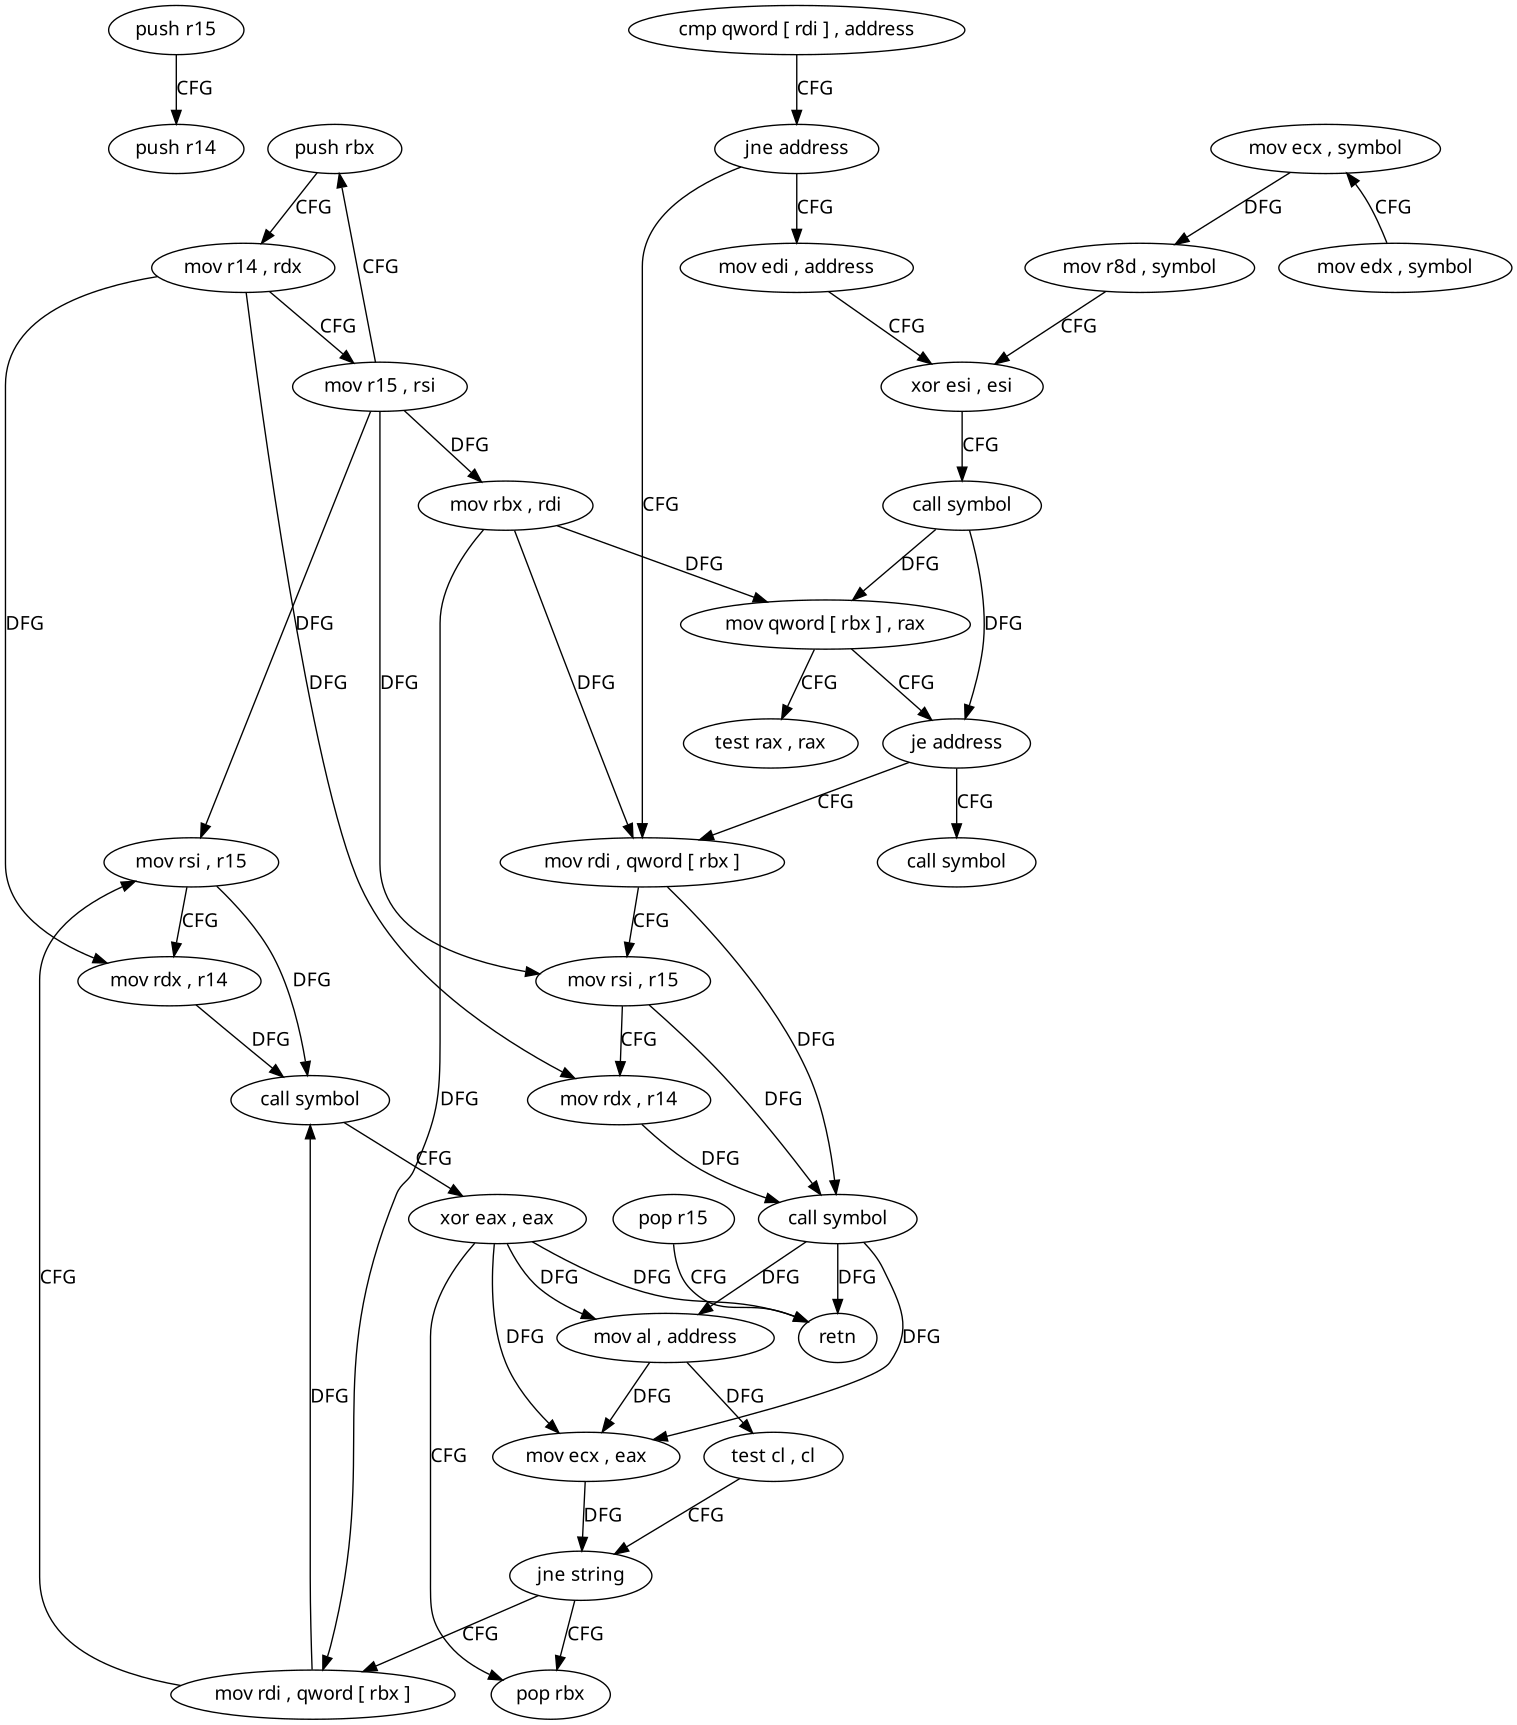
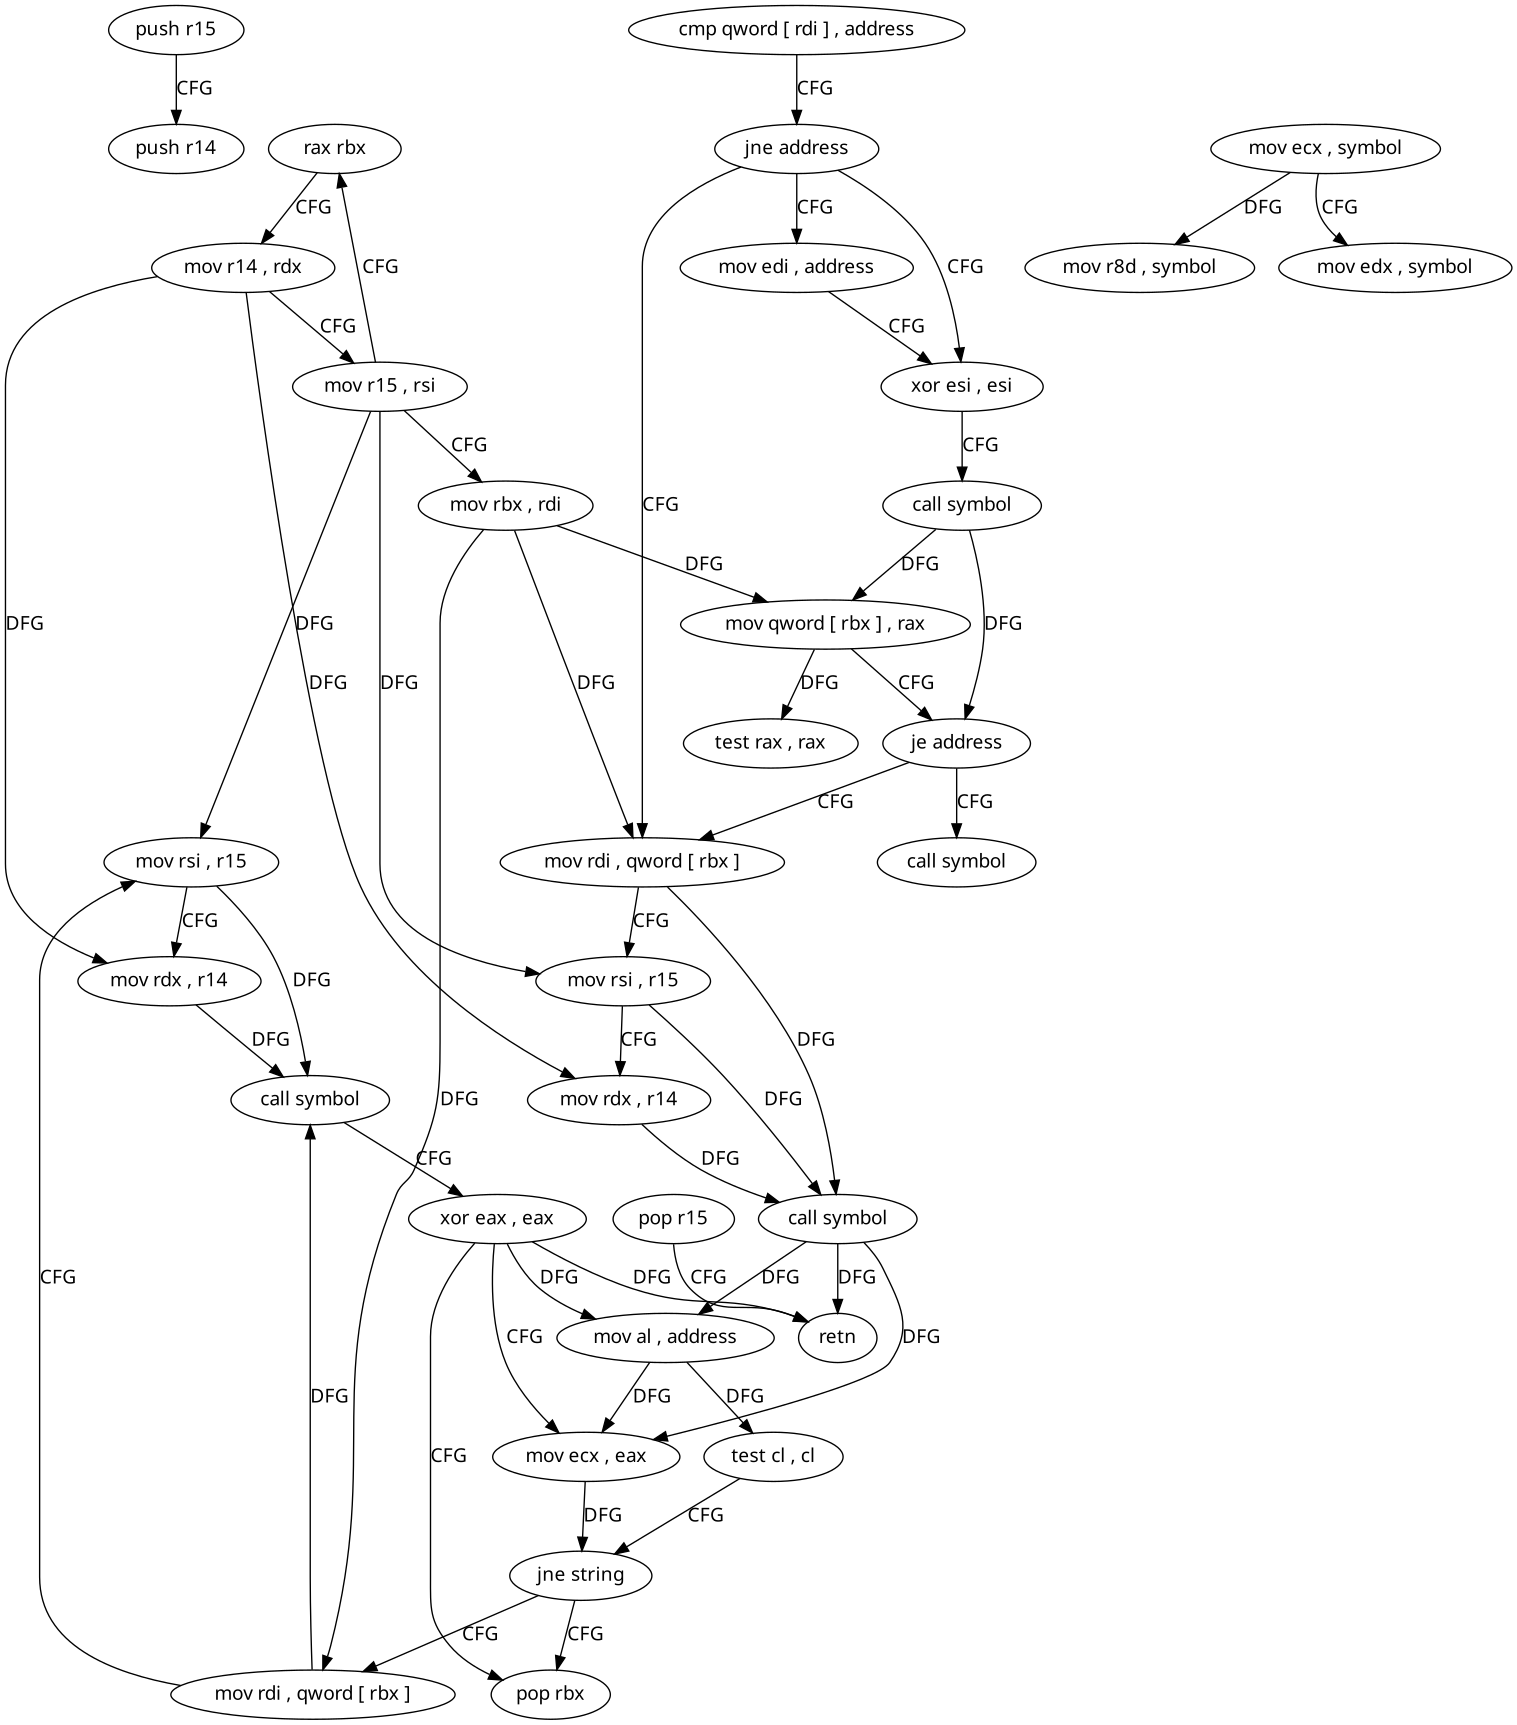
node "push rbx": label "push rbx" -> "rax rbx"
edge "mov edx , symbol" -> "mov ecx , symbol": reversed
edge "mov r8d , symbol" -> "xor esi , esi": now "jne address" -> "xor esi , esi"
edge "mov r15 , rsi" -> "mov rbx , rdi": label "DFG" -> "CFG"
edge "mov qword [ rbx ] , rax" -> "test rax , rax": label "CFG" -> "DFG"
edge "xor eax , eax" -> "mov ecx , eax": label "DFG" -> "CFG"
